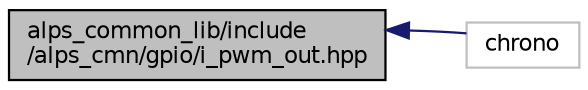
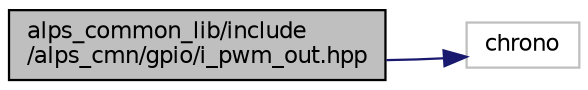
edge "chrono" -> "alps_common_lib/include /alps_cmn/gpio/i_pwm_out.hpp": reversed
